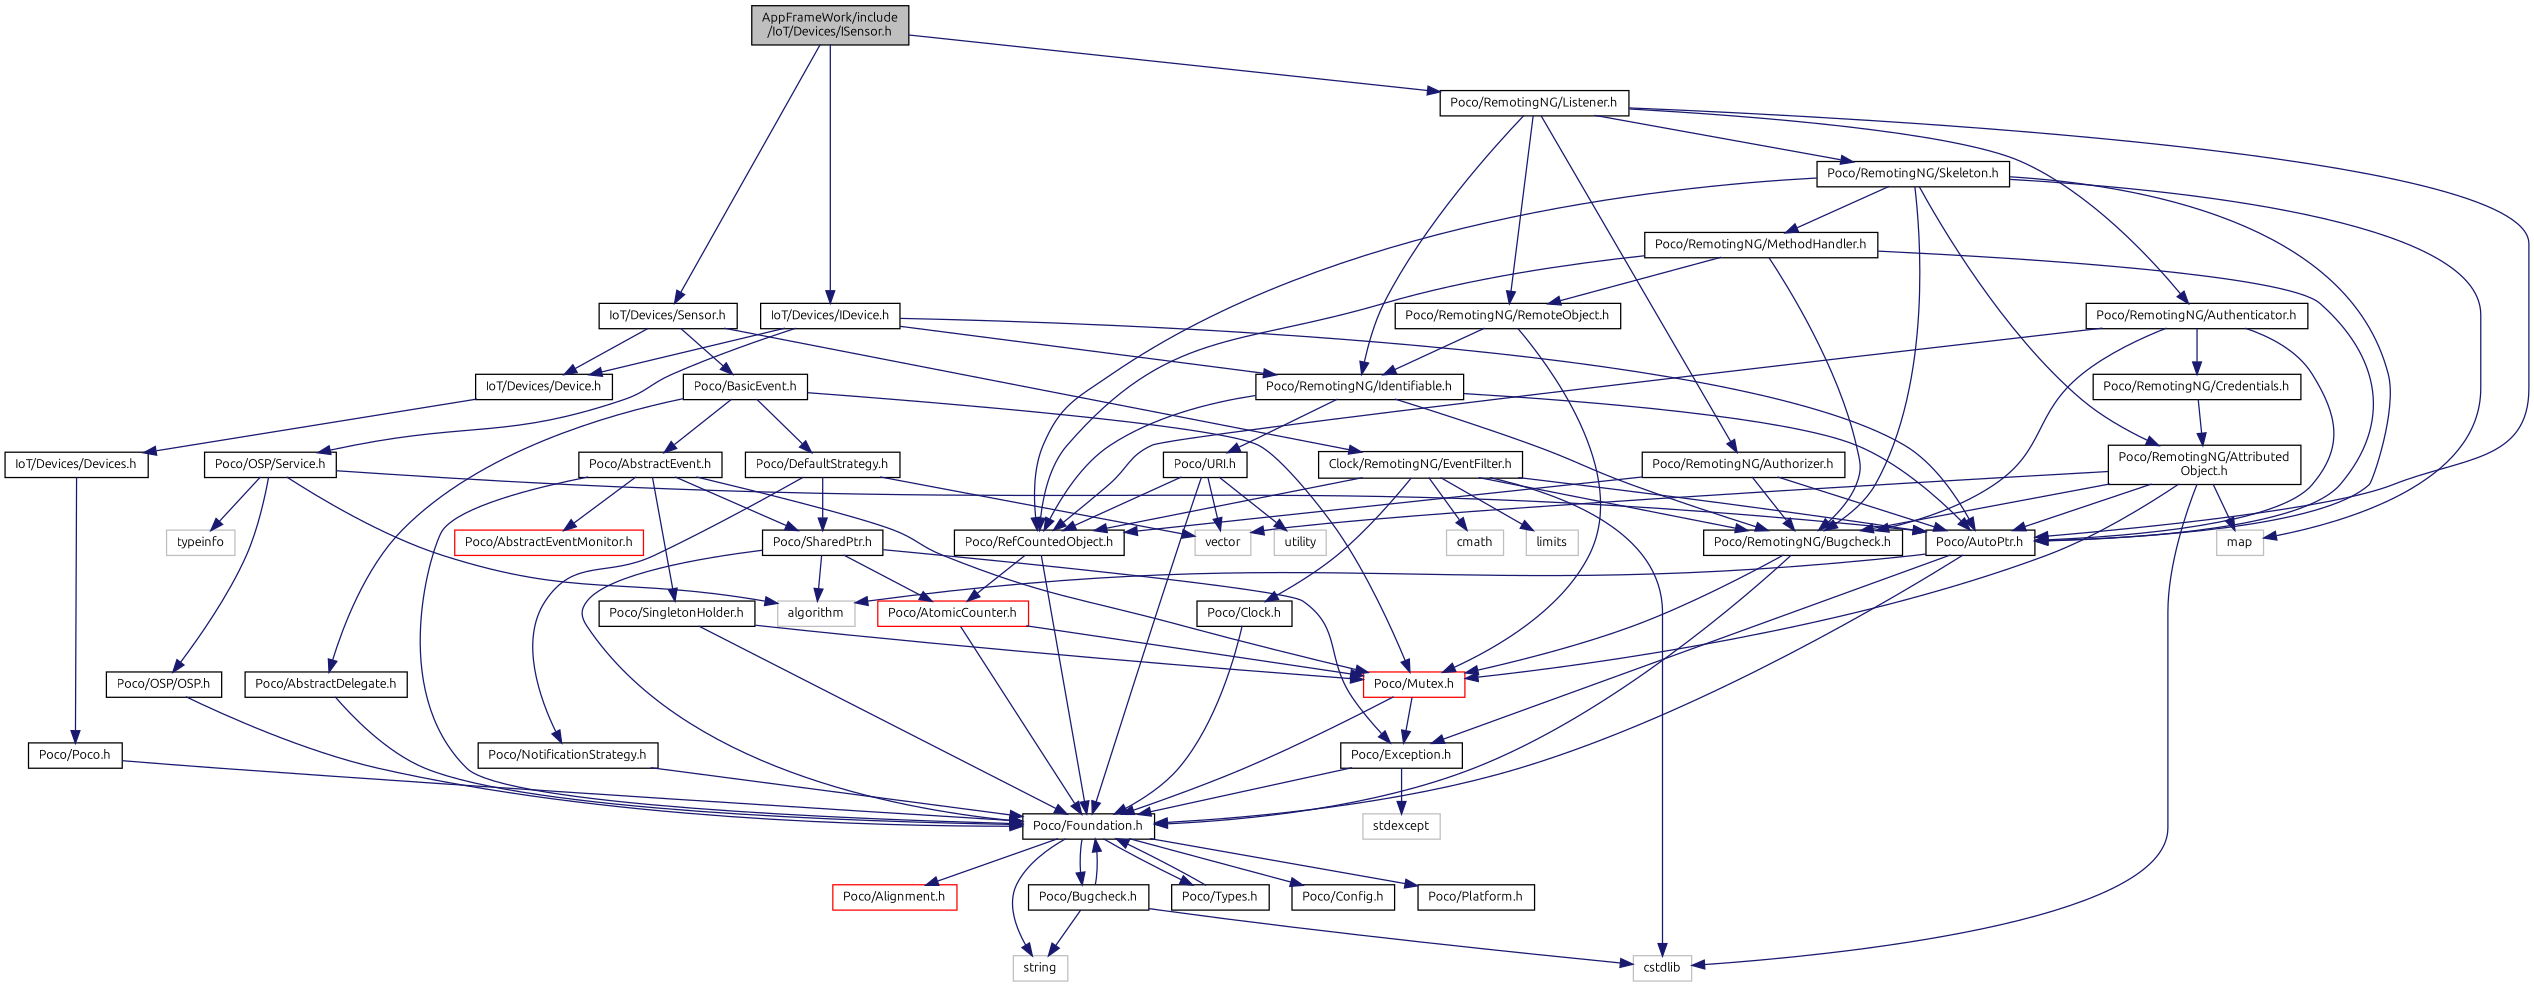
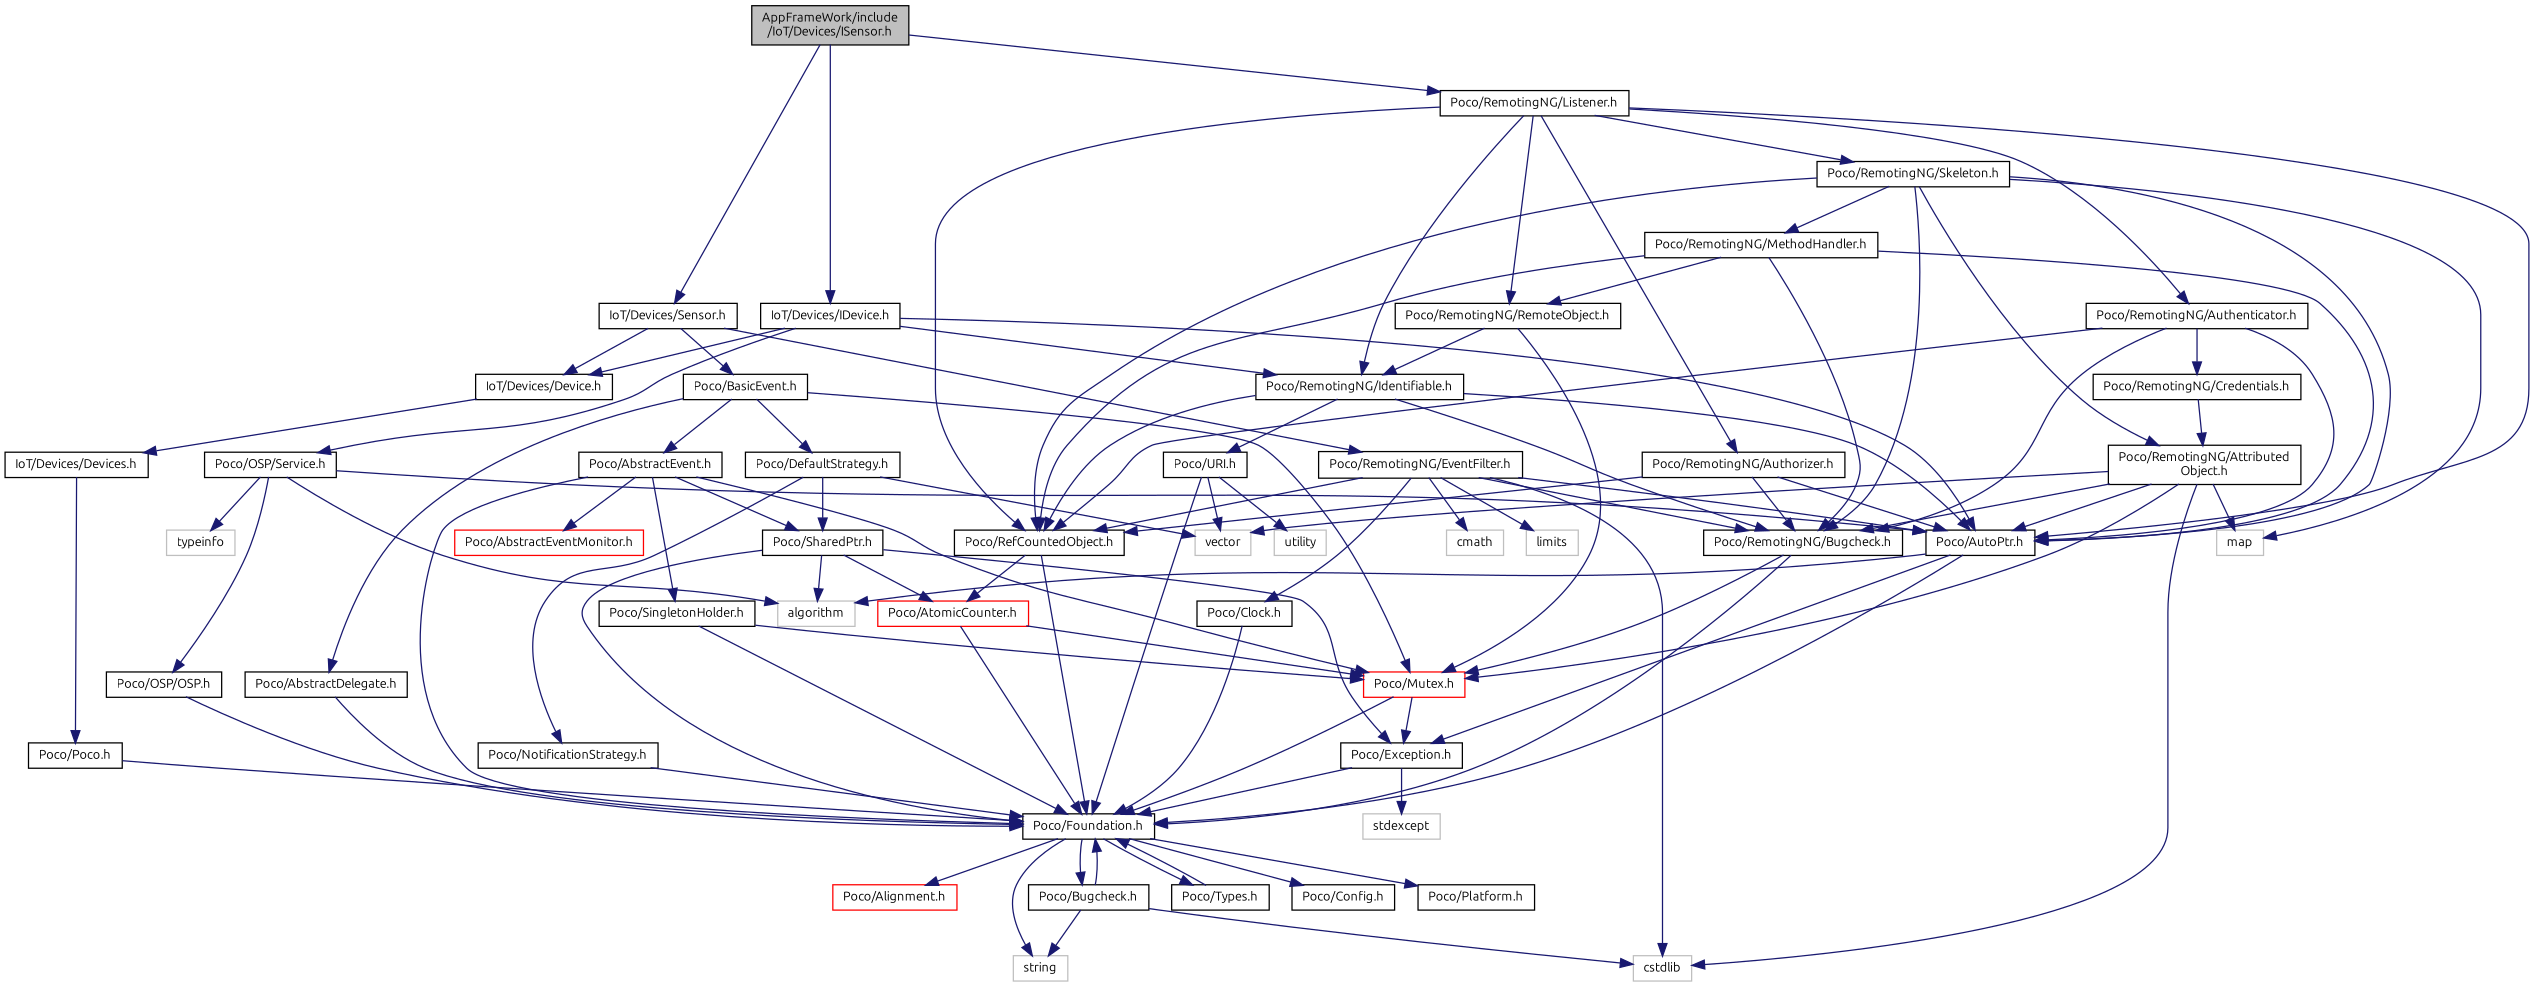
node "Clock/RemotingNG/EventFilter.h": label "Clock/RemotingNG/EventFilter.h" -> "Poco/RemotingNG/EventFilter.h"
edge "Poco/URI.h" -> "Poco/RefCountedObject.h": now "Poco/RemotingNG/Listener.h" -> "Poco/RefCountedObject.h"
